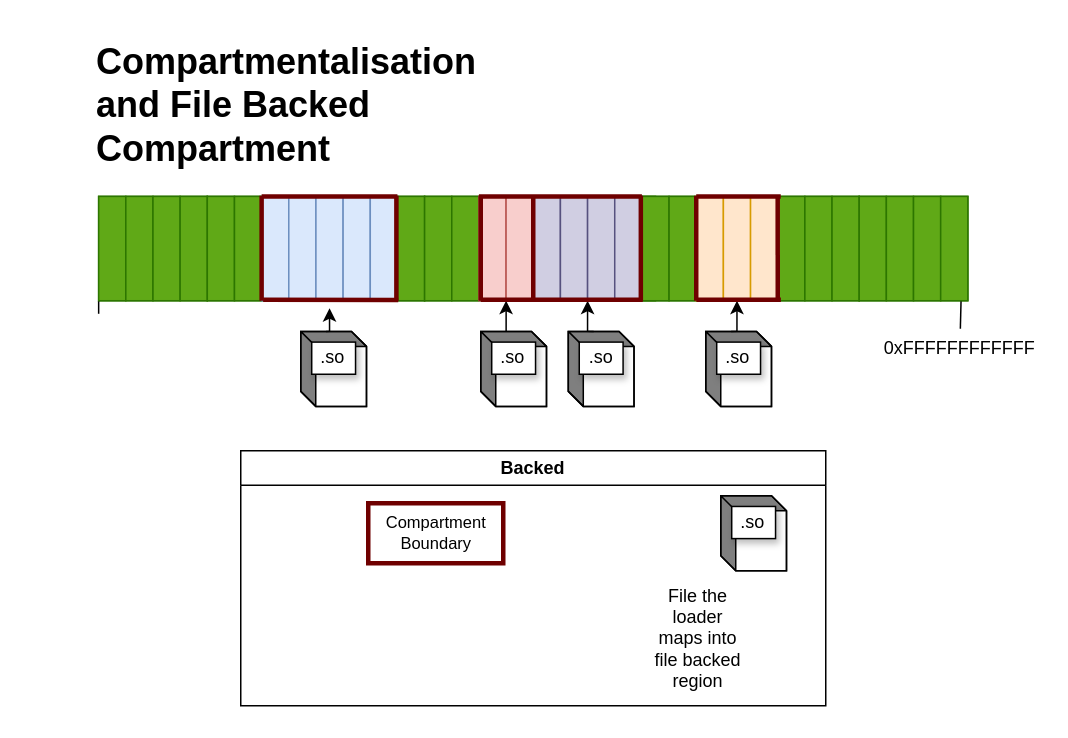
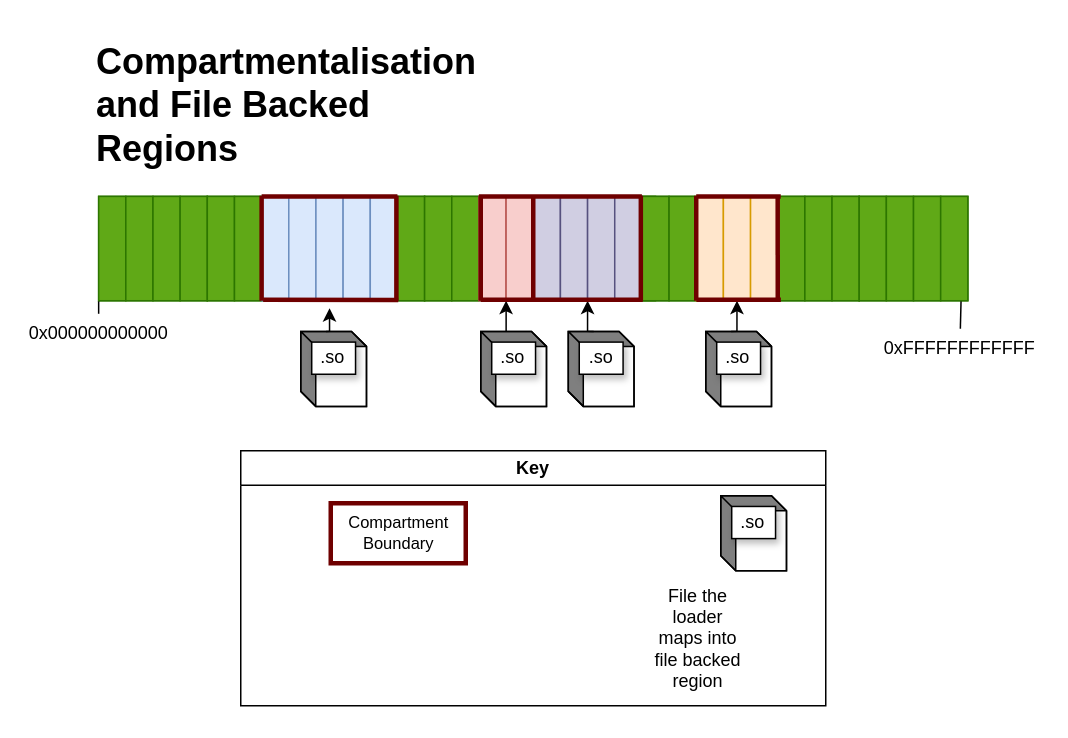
node "Compartmentalisation and File Backed Compartment": label "Compartmentalisation and File Backed Compartment" -> "Compartmentalisation and File Backed Regions"
node "0x000000000000": added
node "Backed": label "Backed" -> "Key"
node "Compartment Boundary": moved (436, 533) -> (398, 533)
